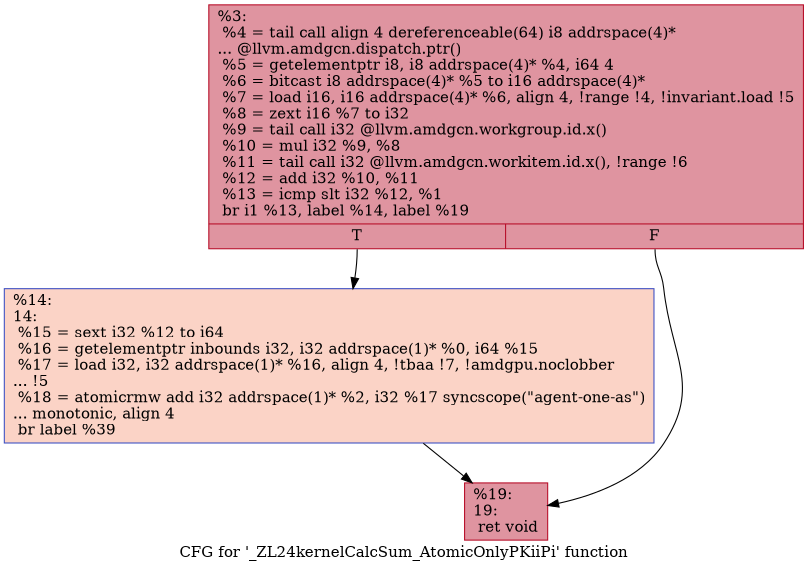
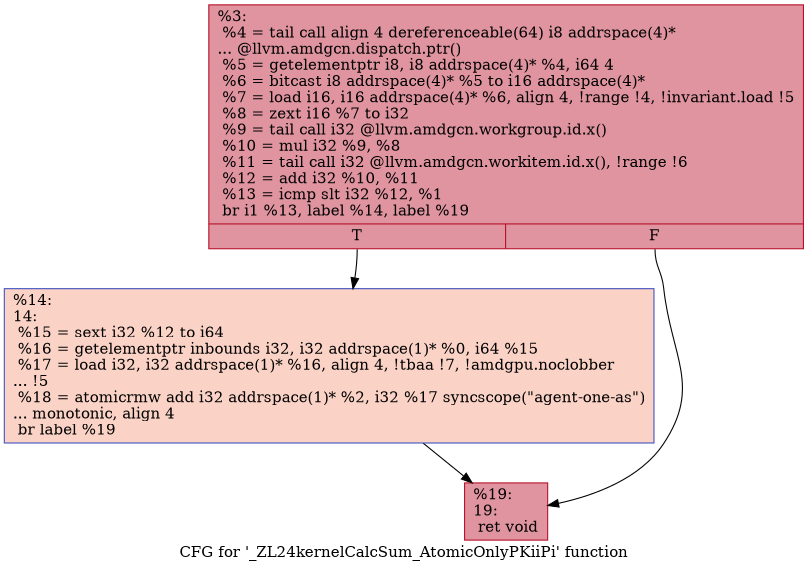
node "%14:": text "br label %39" -> "br label %19"
